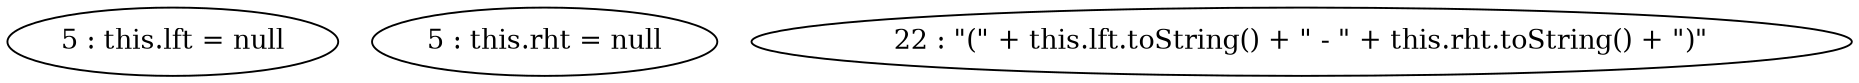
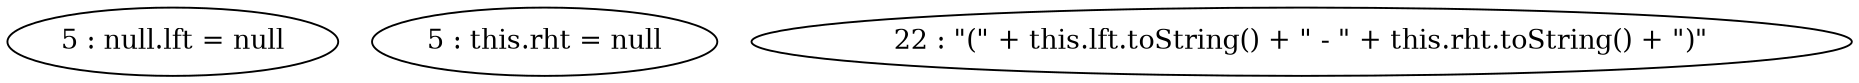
node "5 : this.lft = null": label "5 : this.lft = null" -> "5 : null.lft = null"
